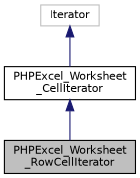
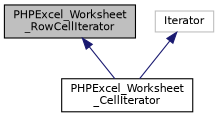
edge "PHPExcel_Worksheet _RowCellIterator" -> "PHPExcel_Worksheet _CellIterator": reversed
